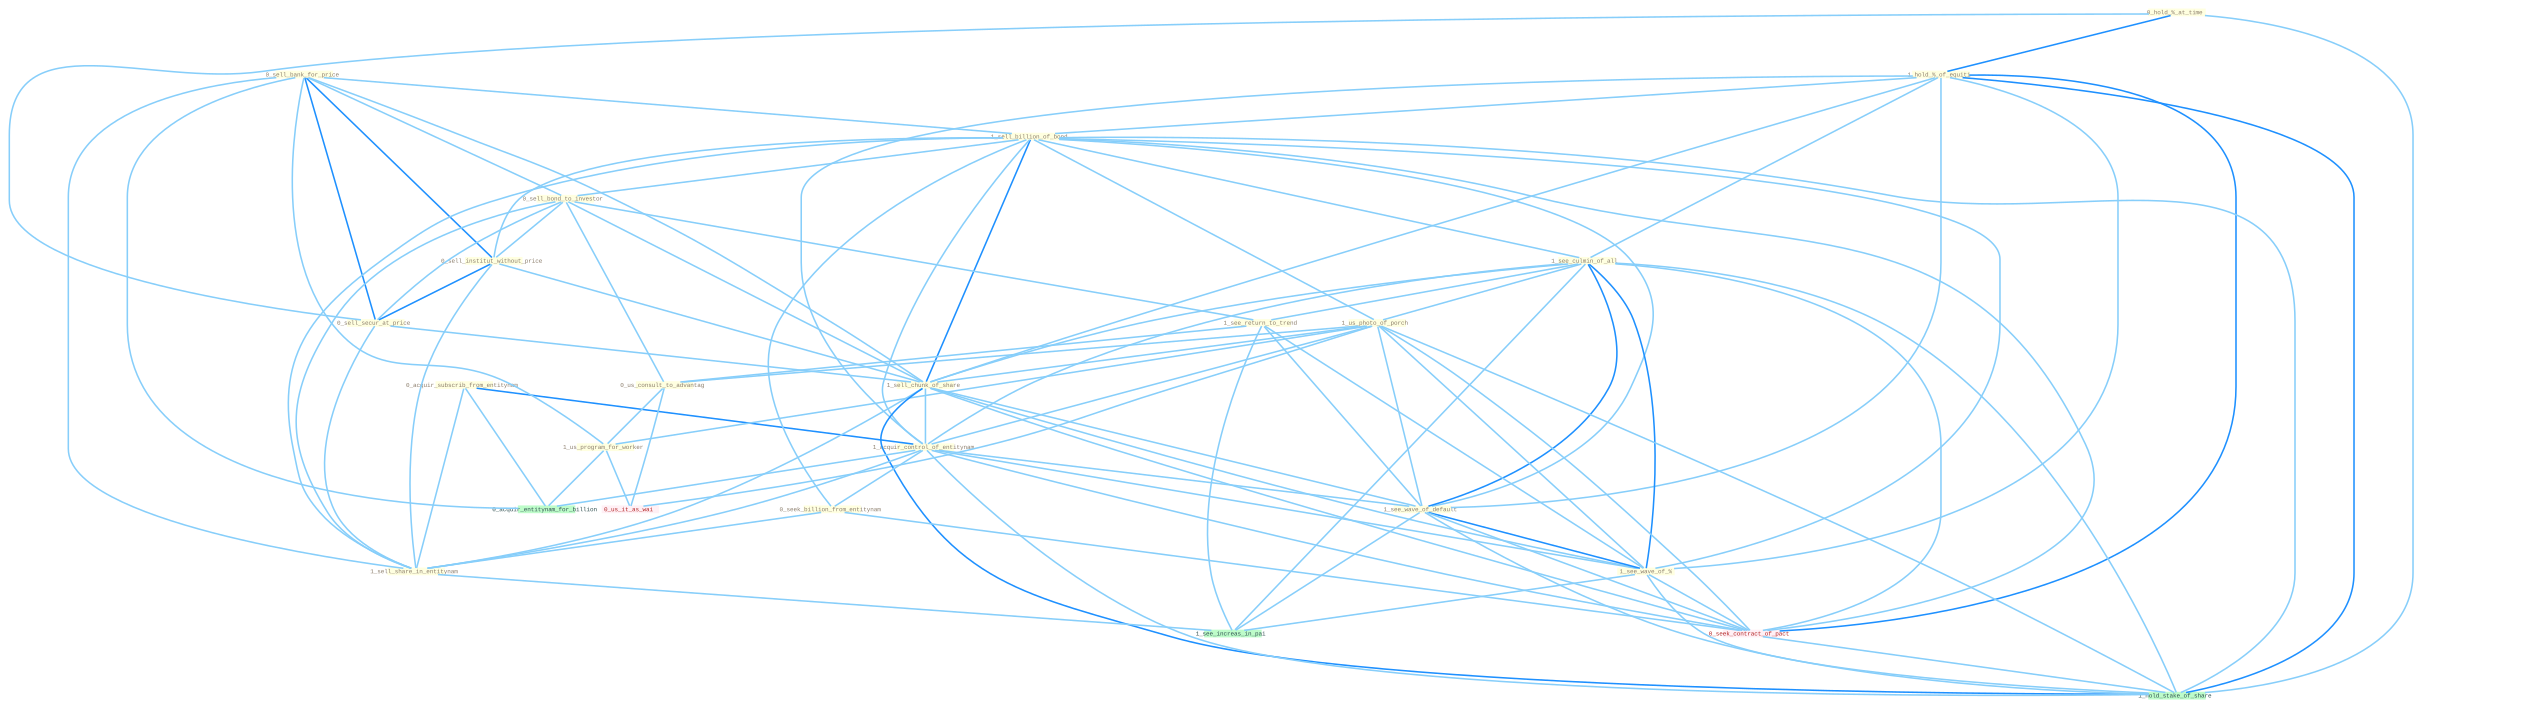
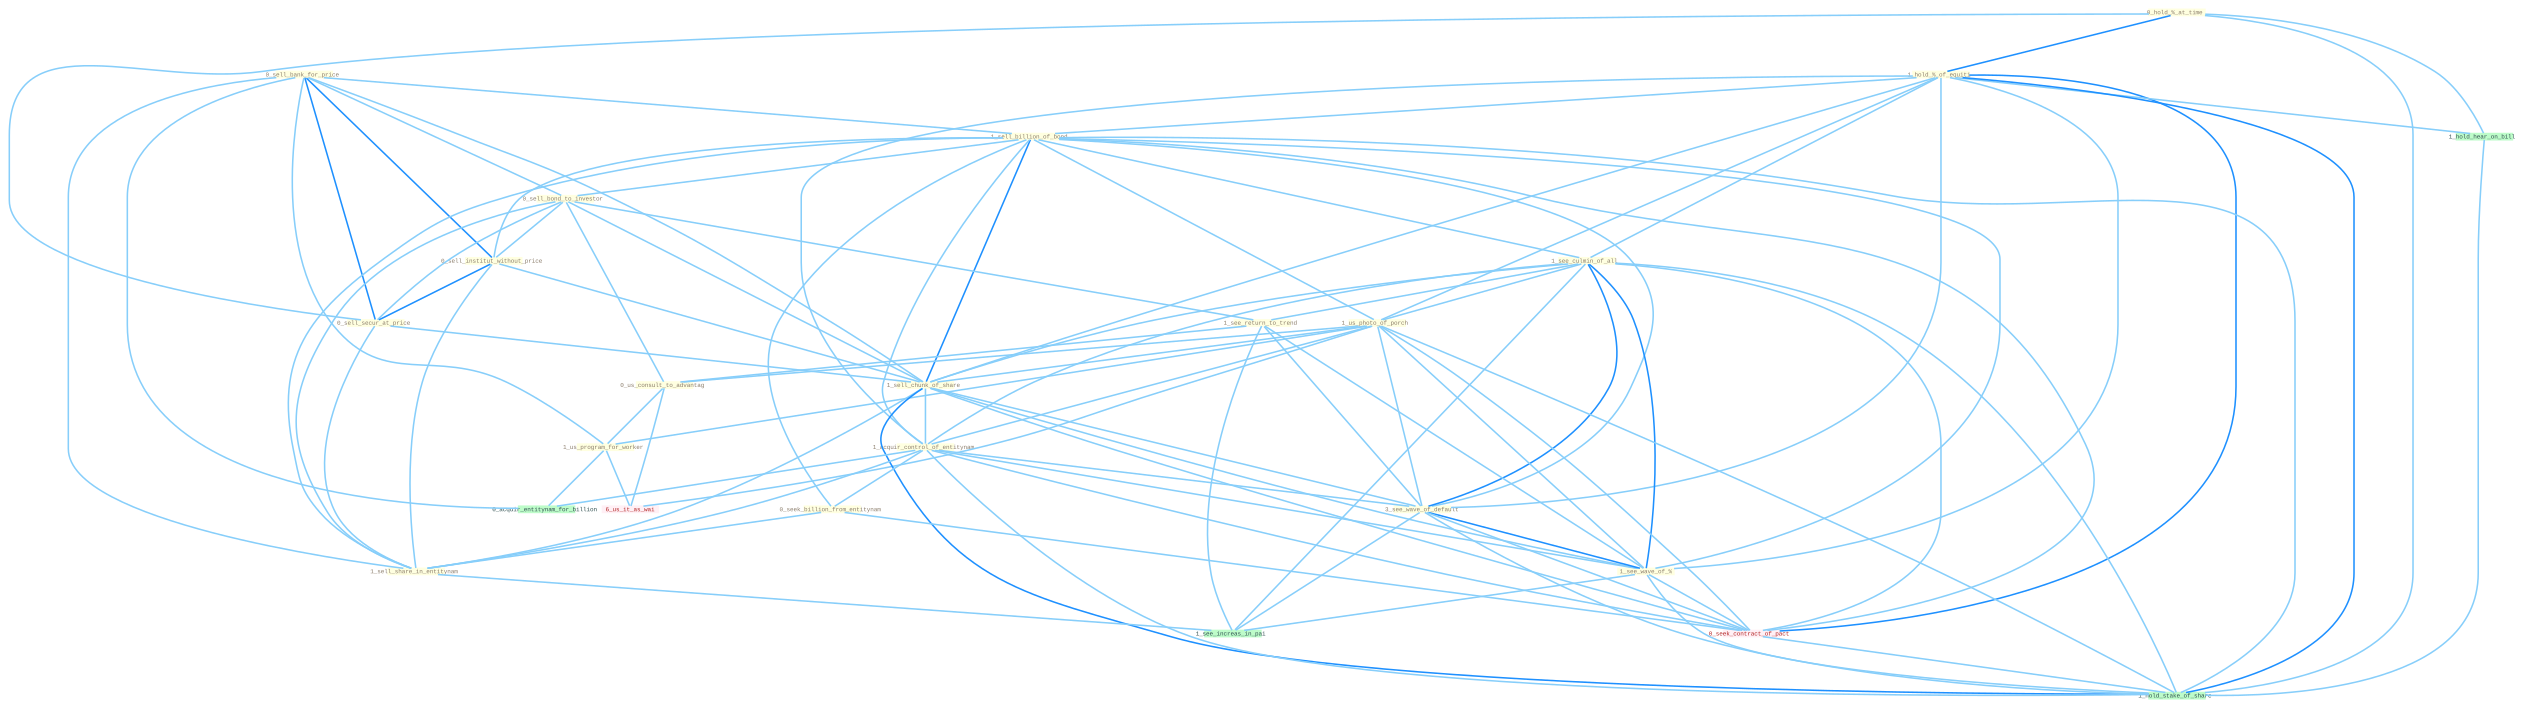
node "1_hold_hear_on_bill": added
edge "1_hold_%_of_equiti" -- "1_us_photo_of_porch": added
node "0_acquir_subscrib_from_entitynam": removed
node "0_us_it_as_wai": label "0_us_it_as_wai" -> "6_us_it_as_wai"
node "1_see_wave_of_default": label "1_see_wave_of_default" -> "3_see_wave_of_default"
